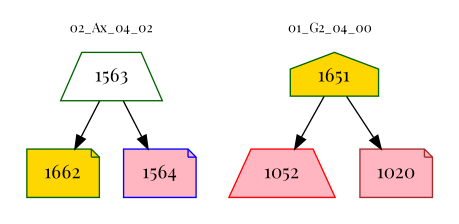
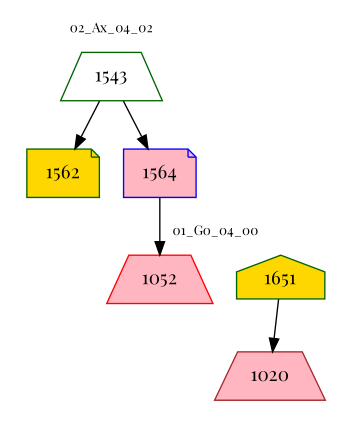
cluster "01_G2_04_00": label "01_G2_04_00" -> "01_G0_04_00"
node "1563": label "1563" -> "1543"
edge "1651" -> "1052": now "1564" -> "1052"
node "1662": label "1662" -> "1562"
node "1020": shape note -> trapezium
